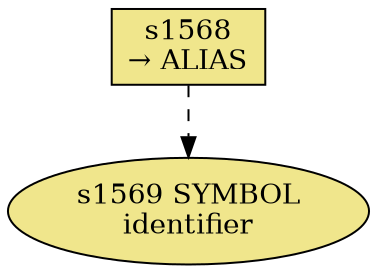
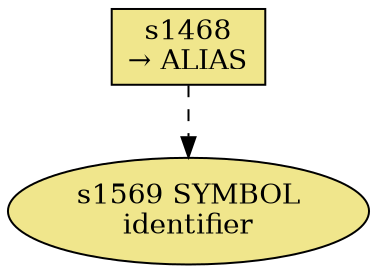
node "s1568 → ALIAS": label "s1568 → ALIAS" -> "s1468 → ALIAS"
